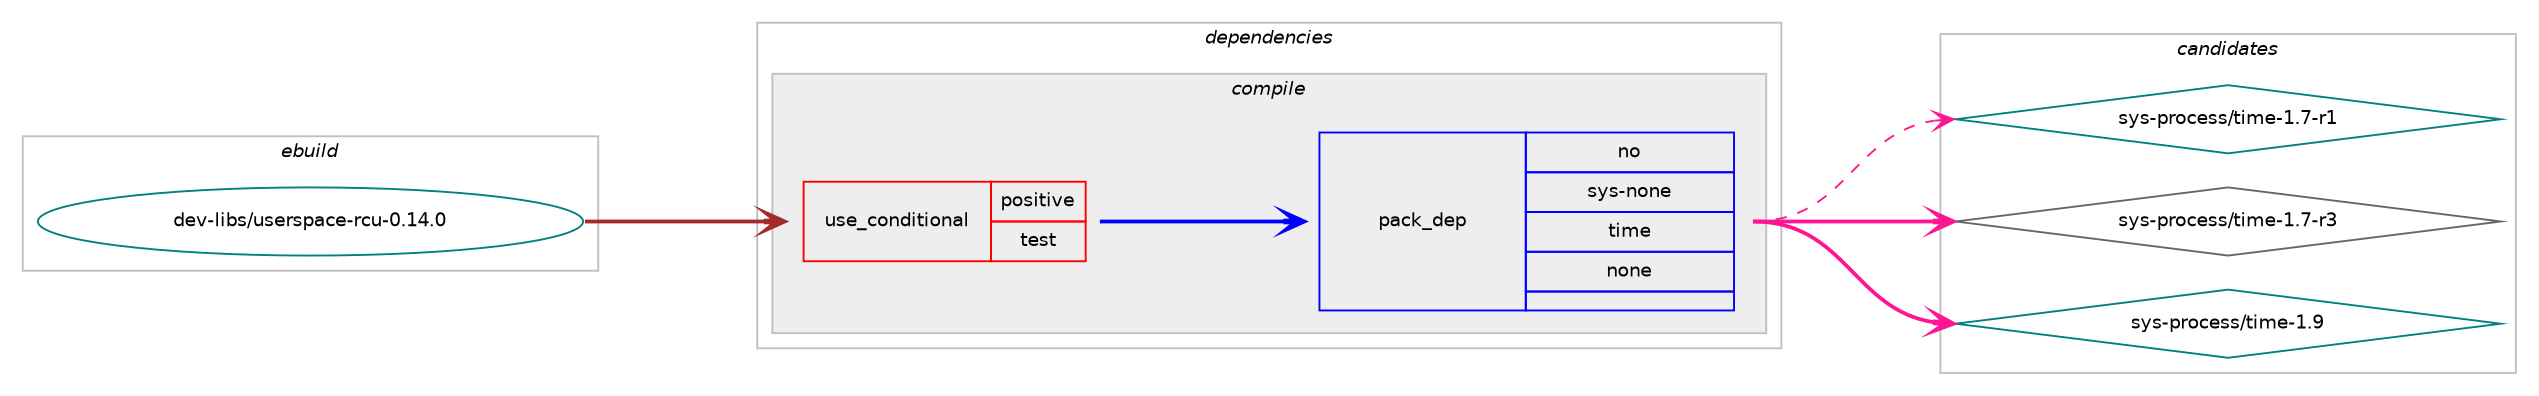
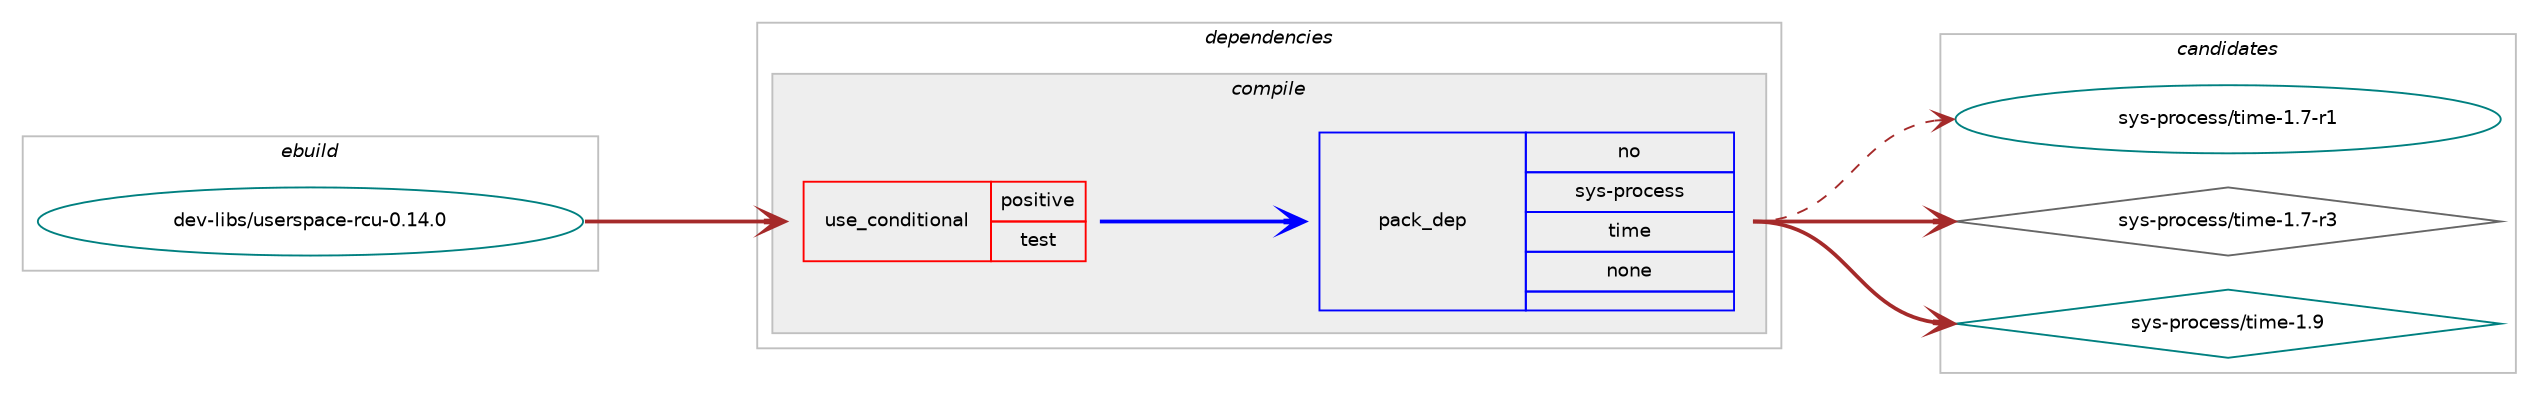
node "sys-process/time-1.7-r1": shape diamond -> ellipse
edge "pack_dep" -> "sys-process/time-1.7-r1": color deeppink -> brown
node "pack_dep": text "sys-none" -> "sys-process"
edge "pack_dep" -> "sys-process/time-1.7-r3": color deeppink -> brown
edge "pack_dep" -> "sys-process/time-1.9": color deeppink -> brown
